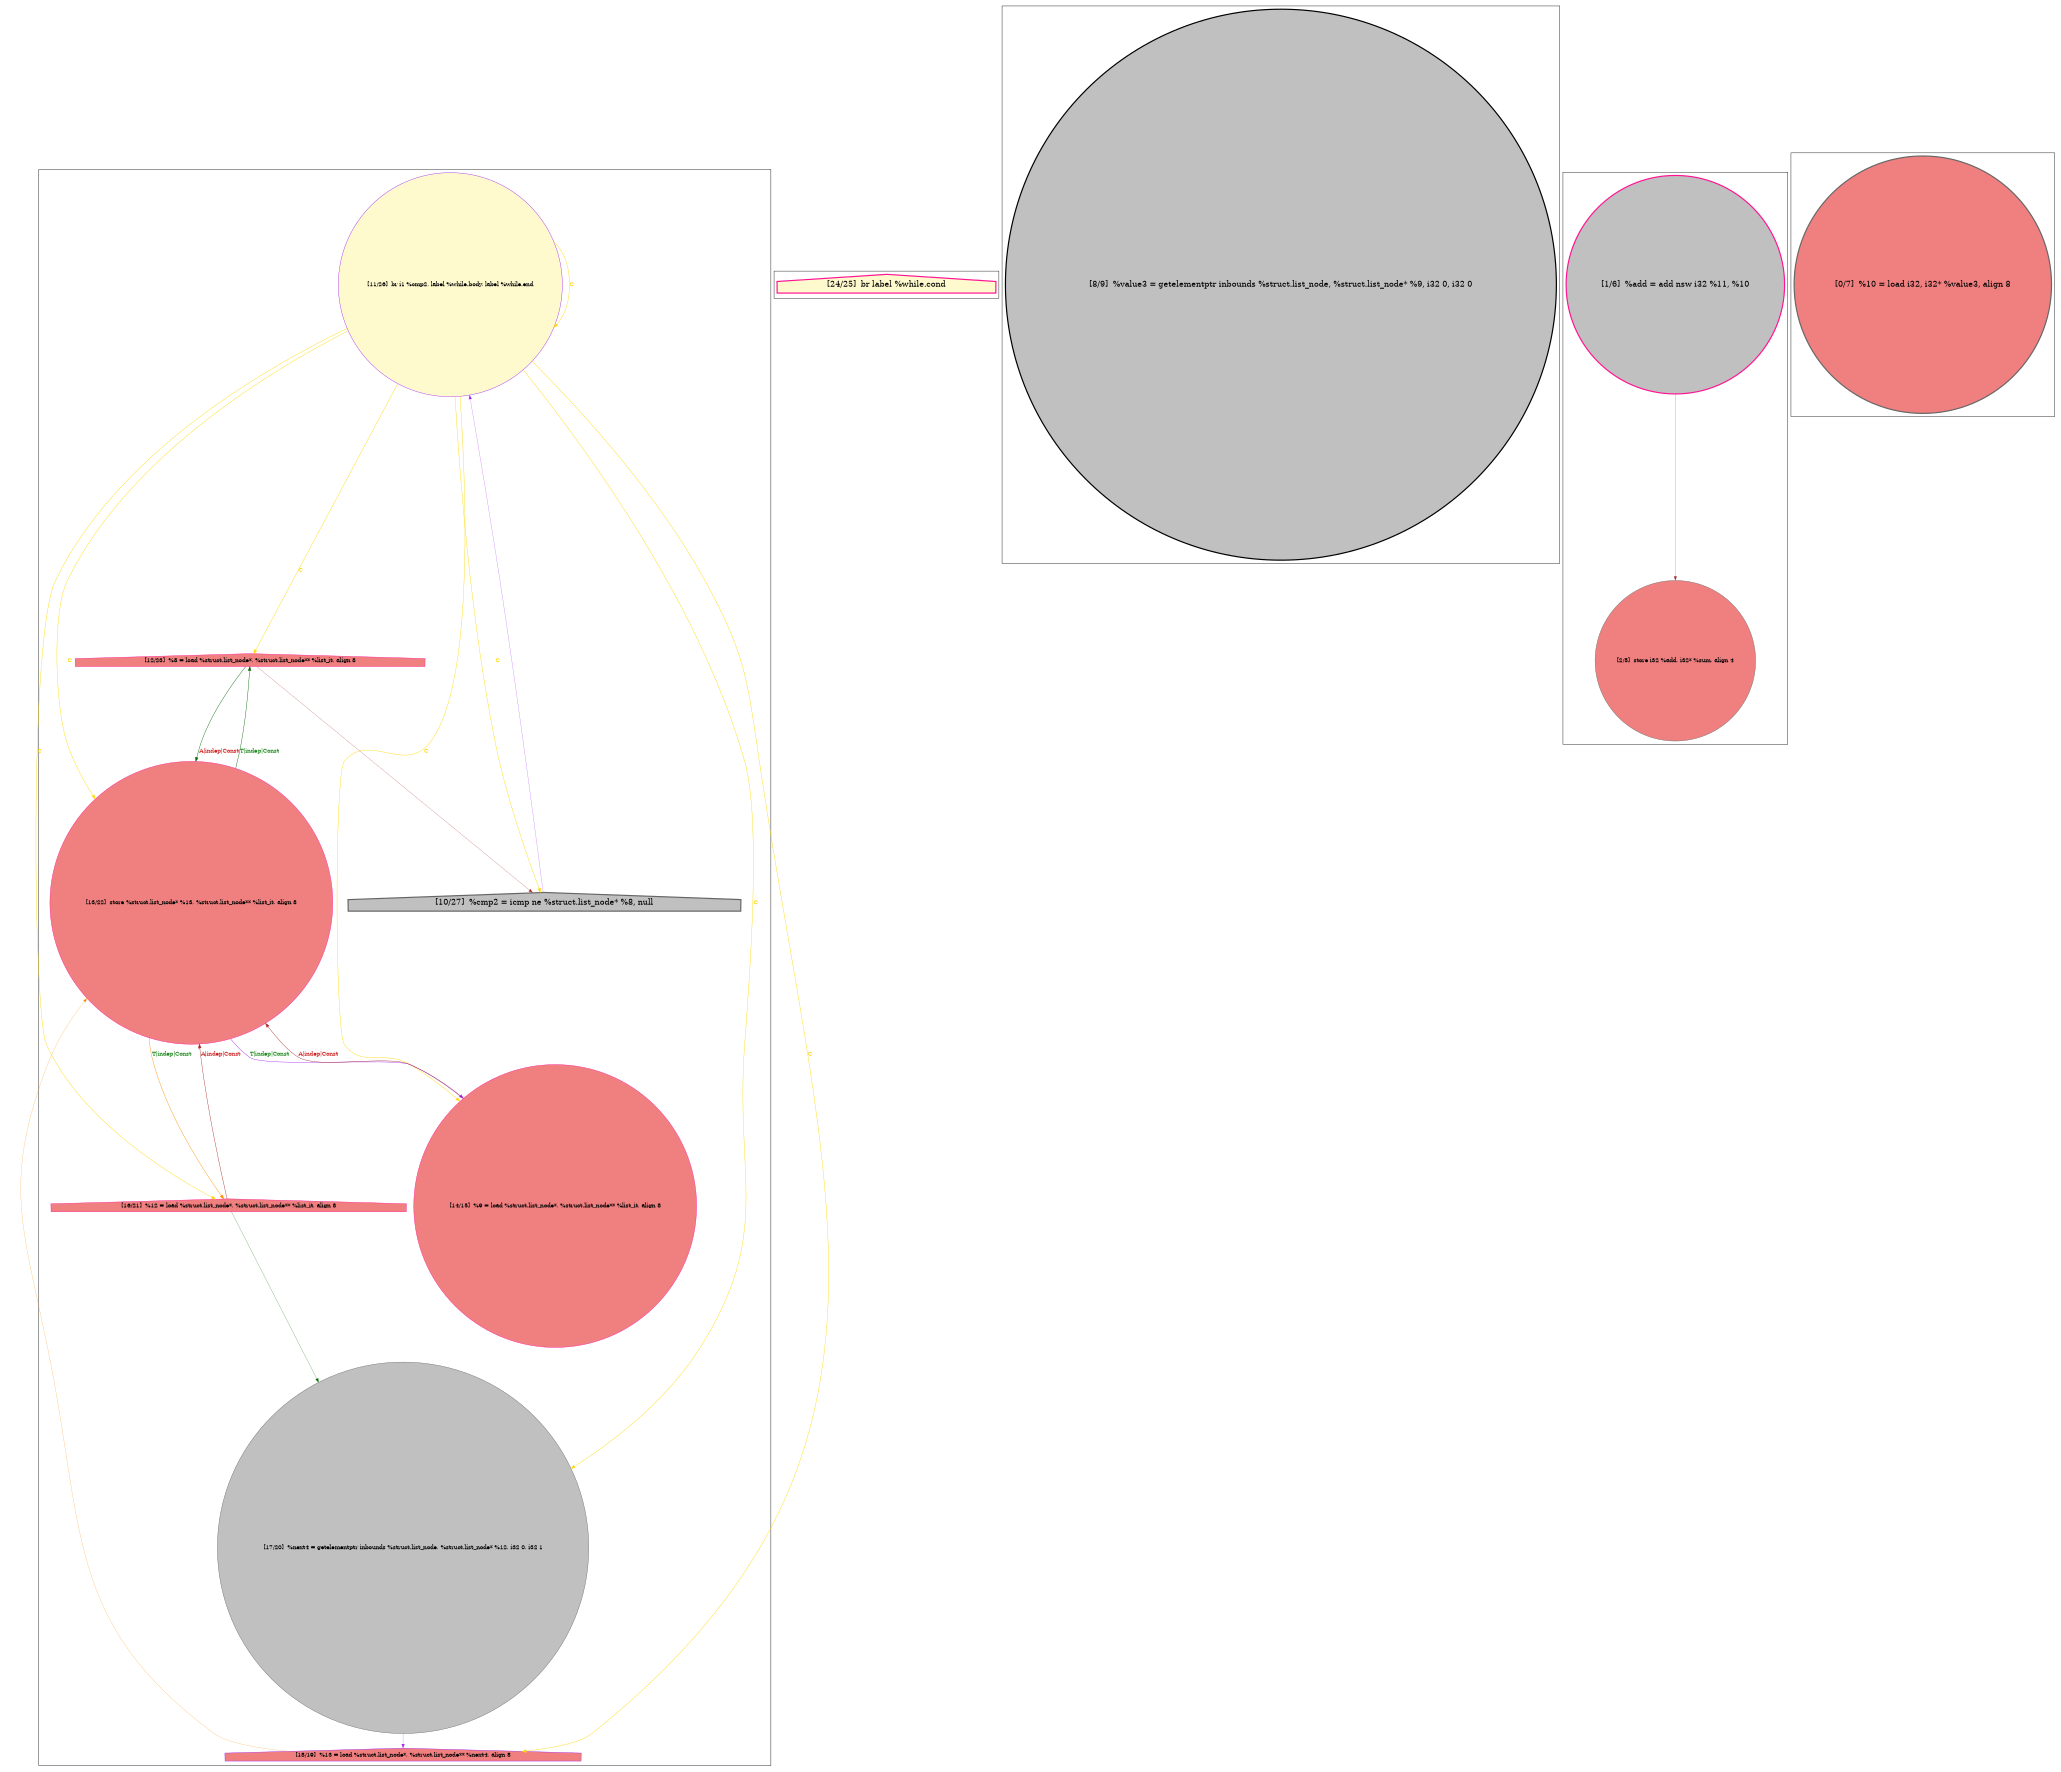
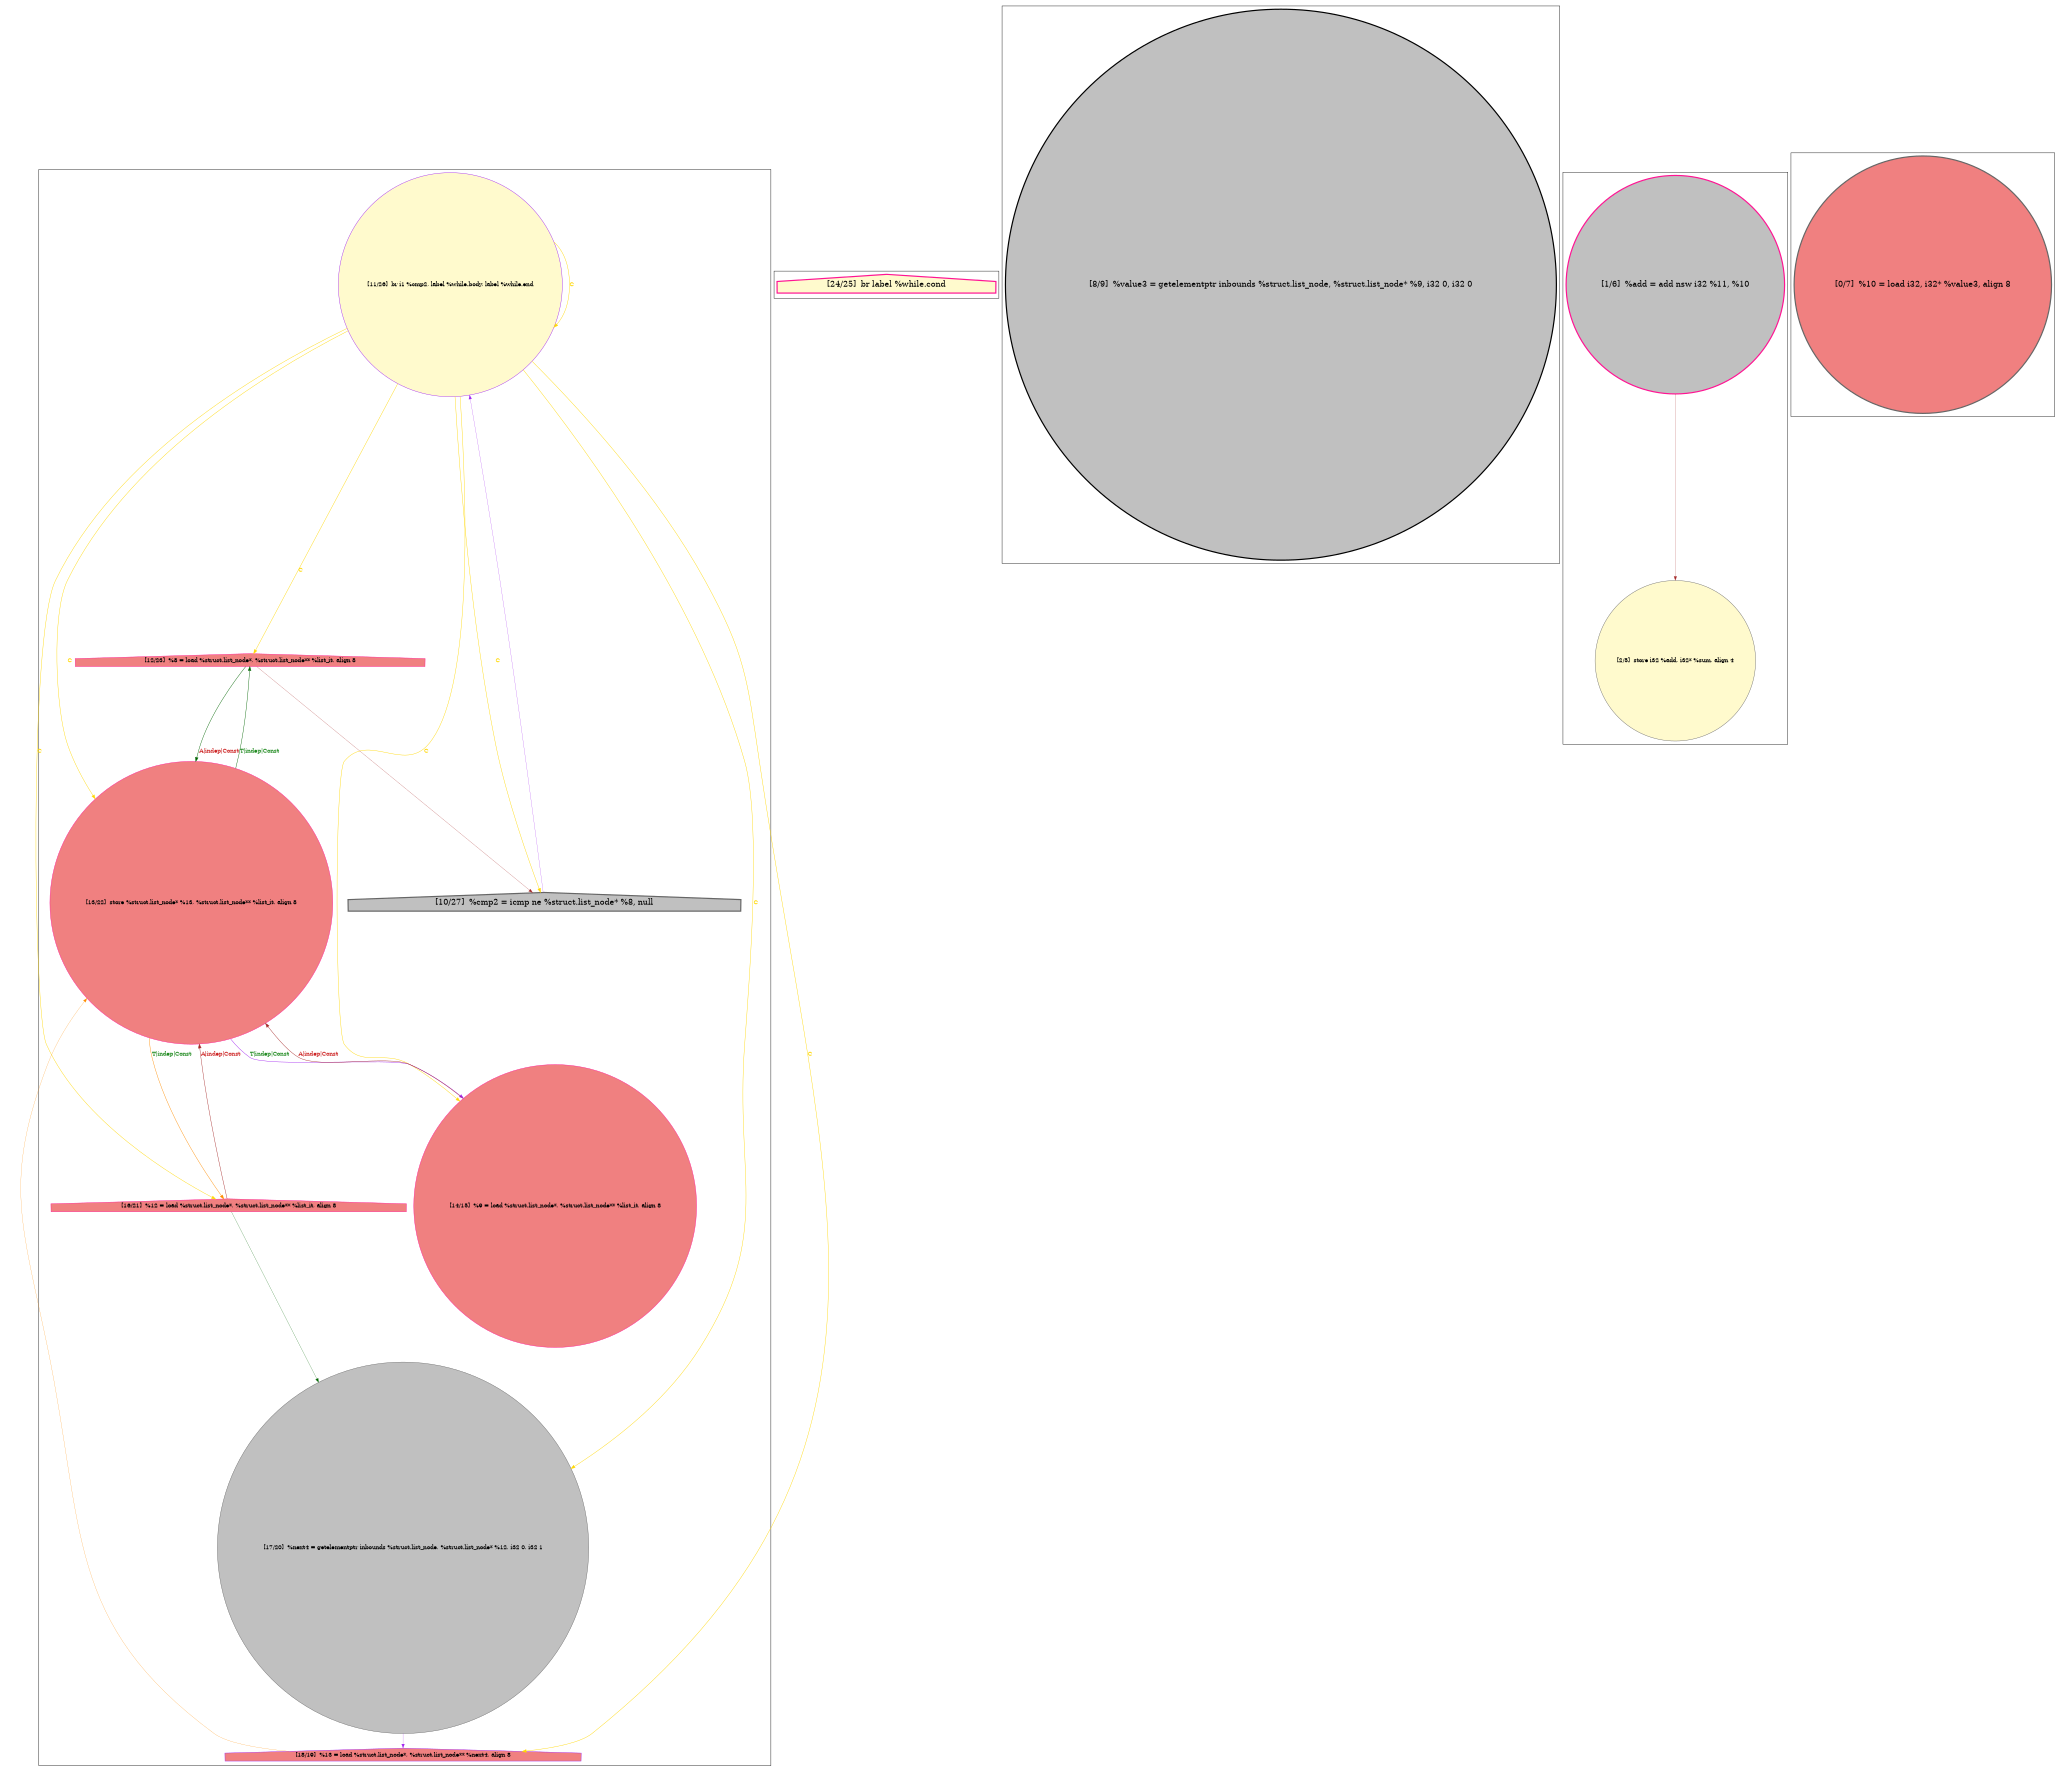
node "[2/5]  store i32 %add, i32* %sum, align 4": fillcolor lightcoral -> lemonchiffon
